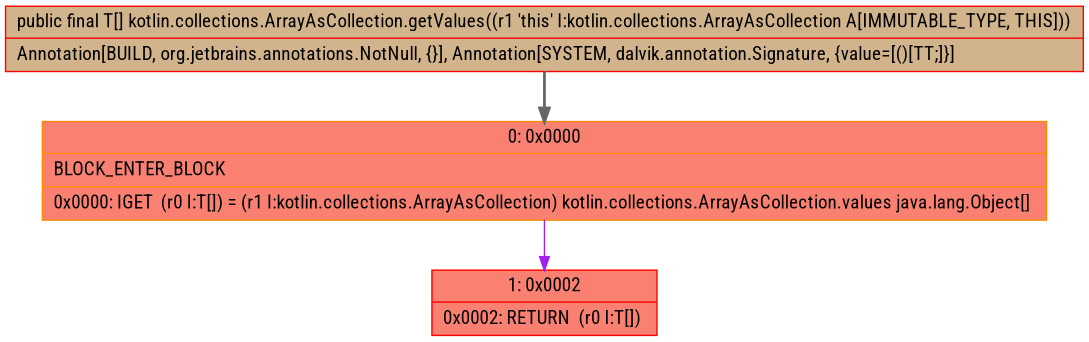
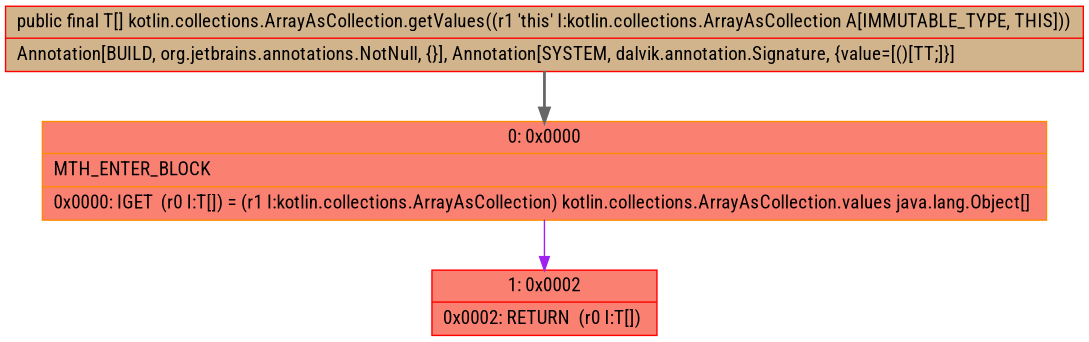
node "0: 0x0000": text "BLOCK_ENTER_BLOCK" -> "MTH_ENTER_BLOCK"
